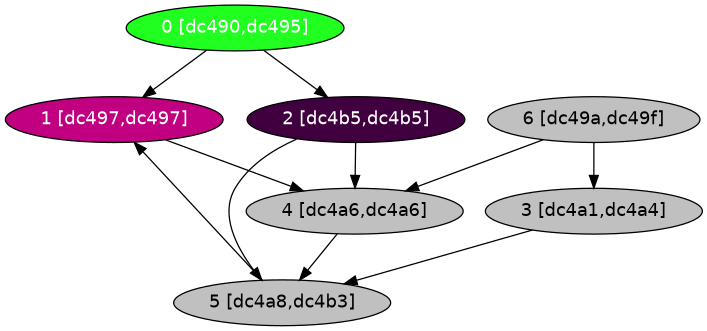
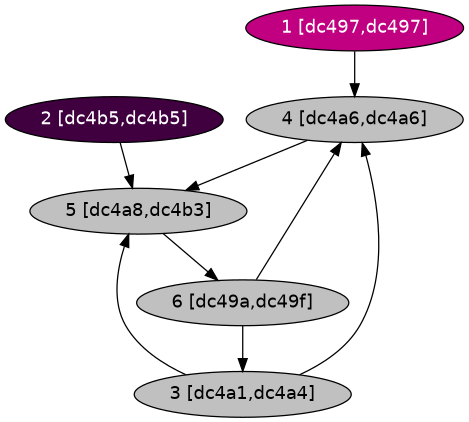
node "0 [dc490,dc495]": removed
edge "2 [dc4b5,dc4b5]" -> "4 [dc4a6,dc4a6]": now "3 [dc4a1,dc4a4]" -> "4 [dc4a6,dc4a6]"
edge "5 [dc4a8,dc4b3]" -> "1 [dc497,dc497]": now "5 [dc4a8,dc4b3]" -> "6 [dc49a,dc49f]"
